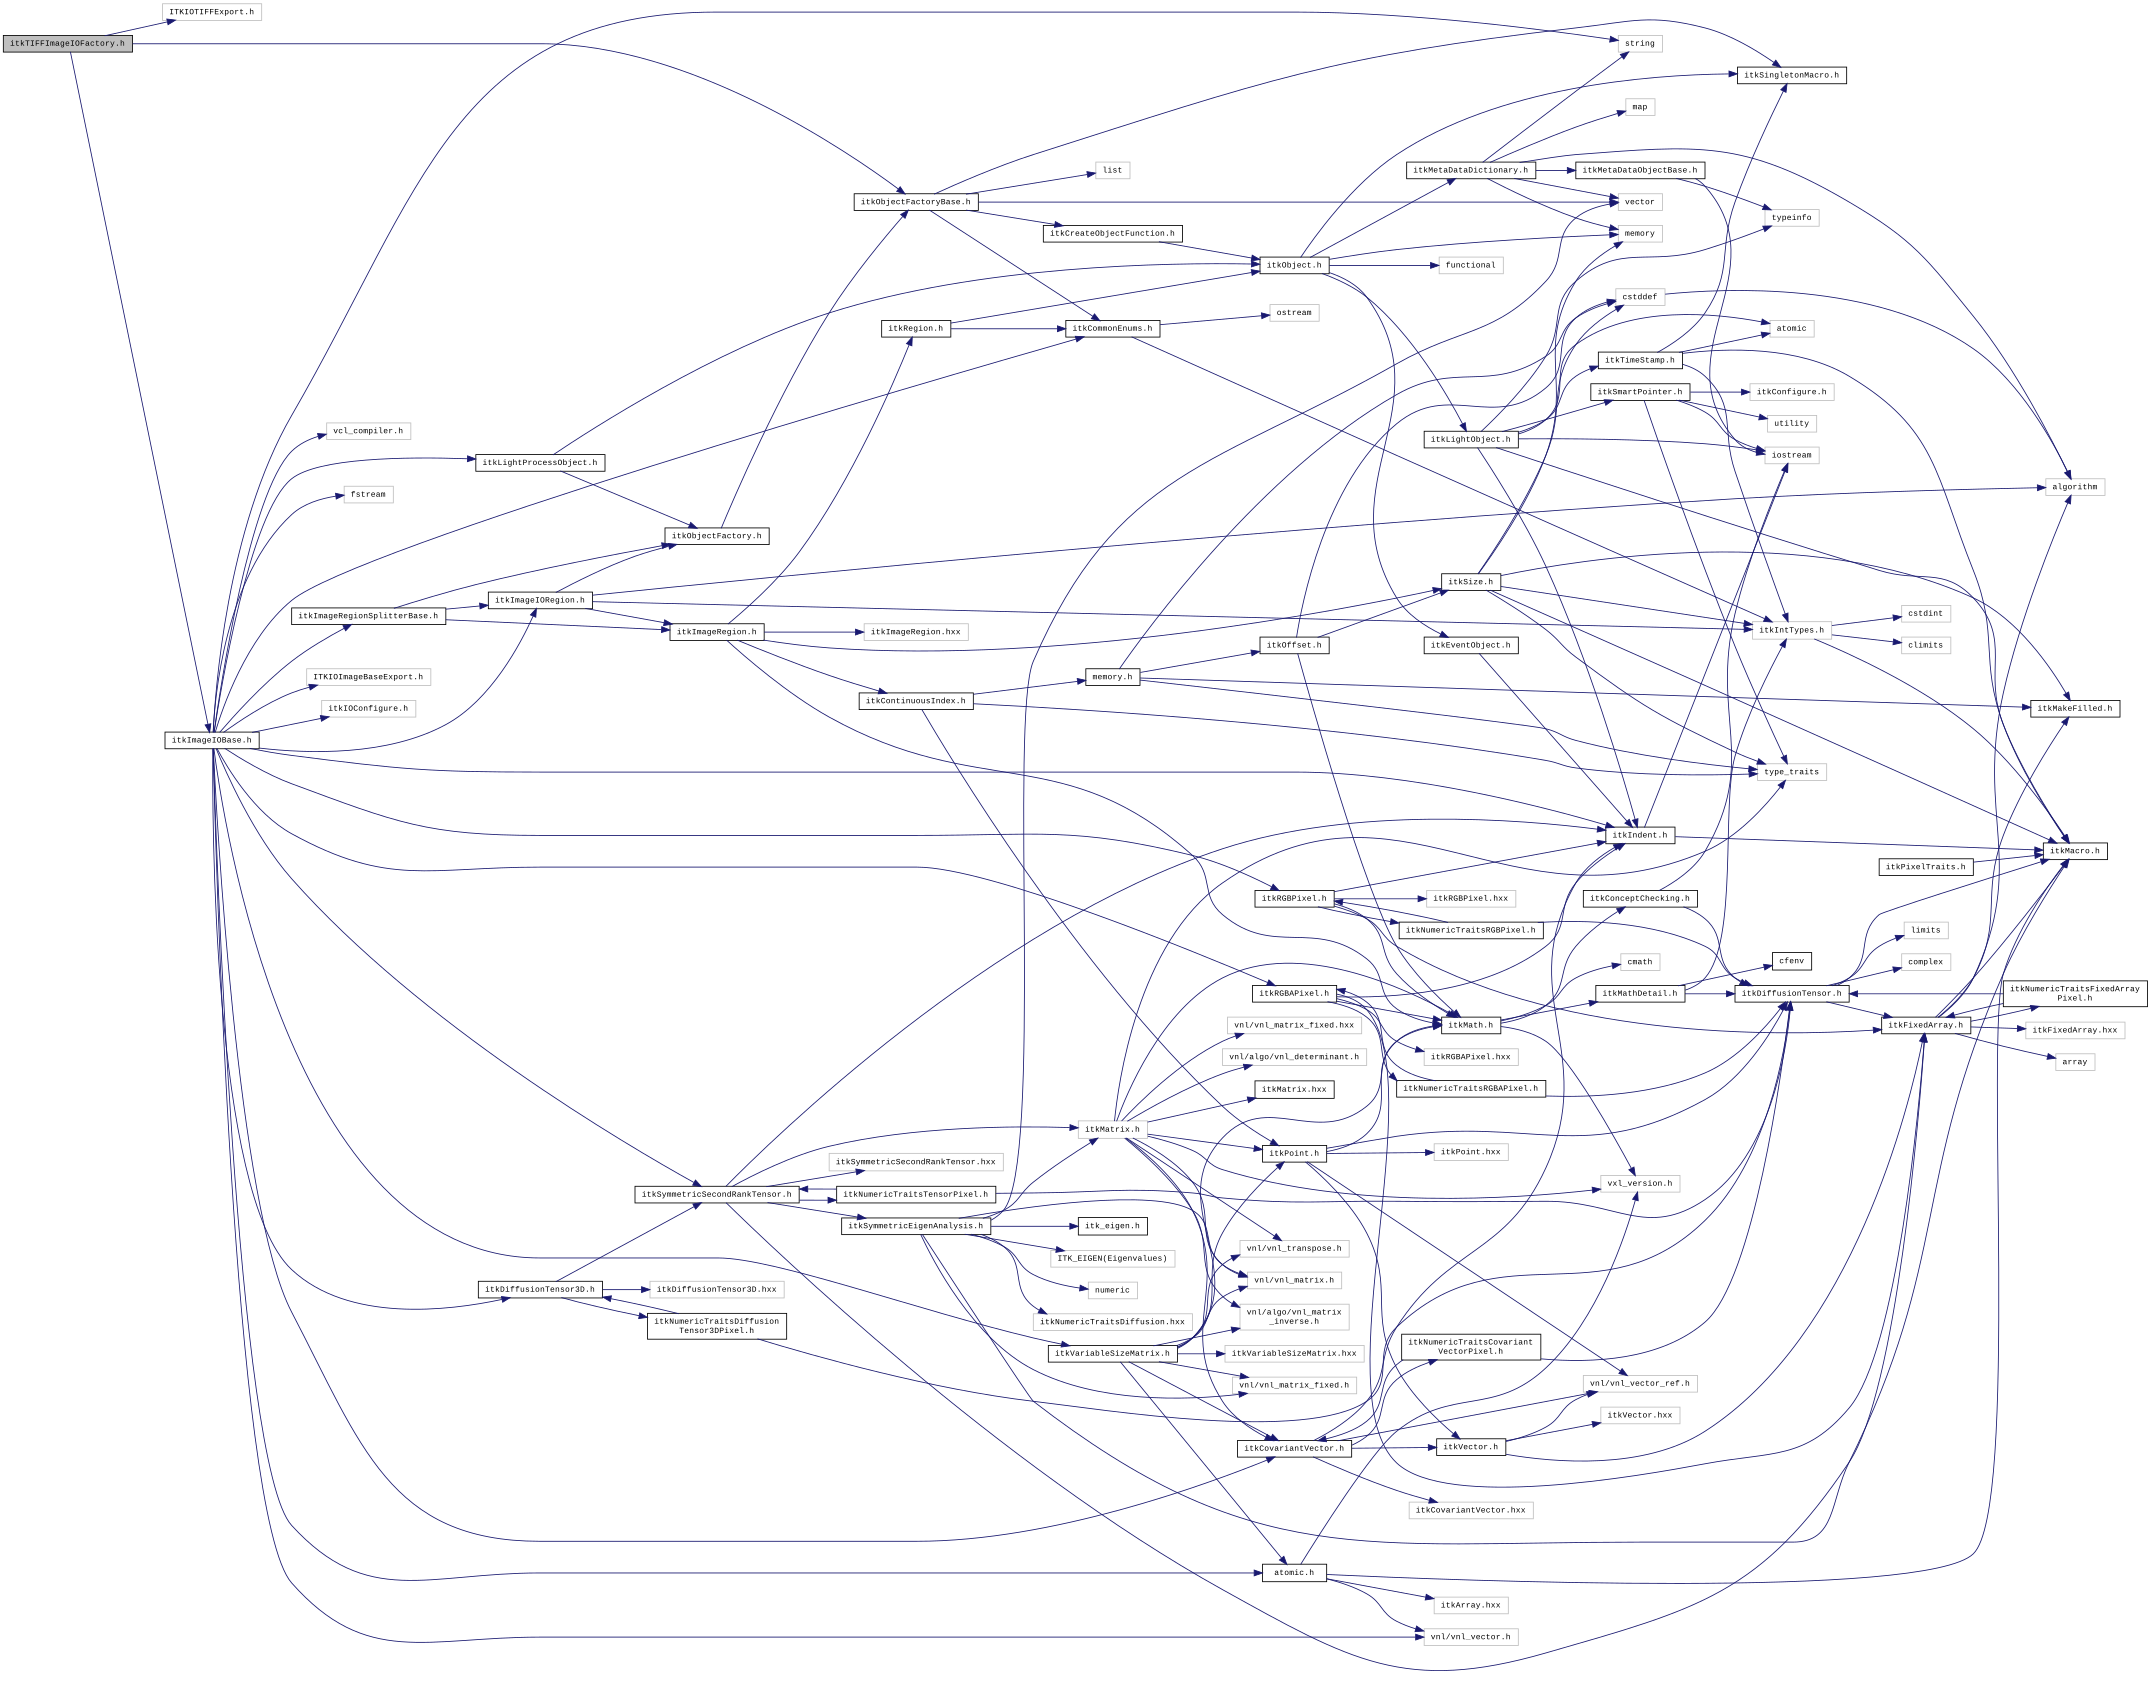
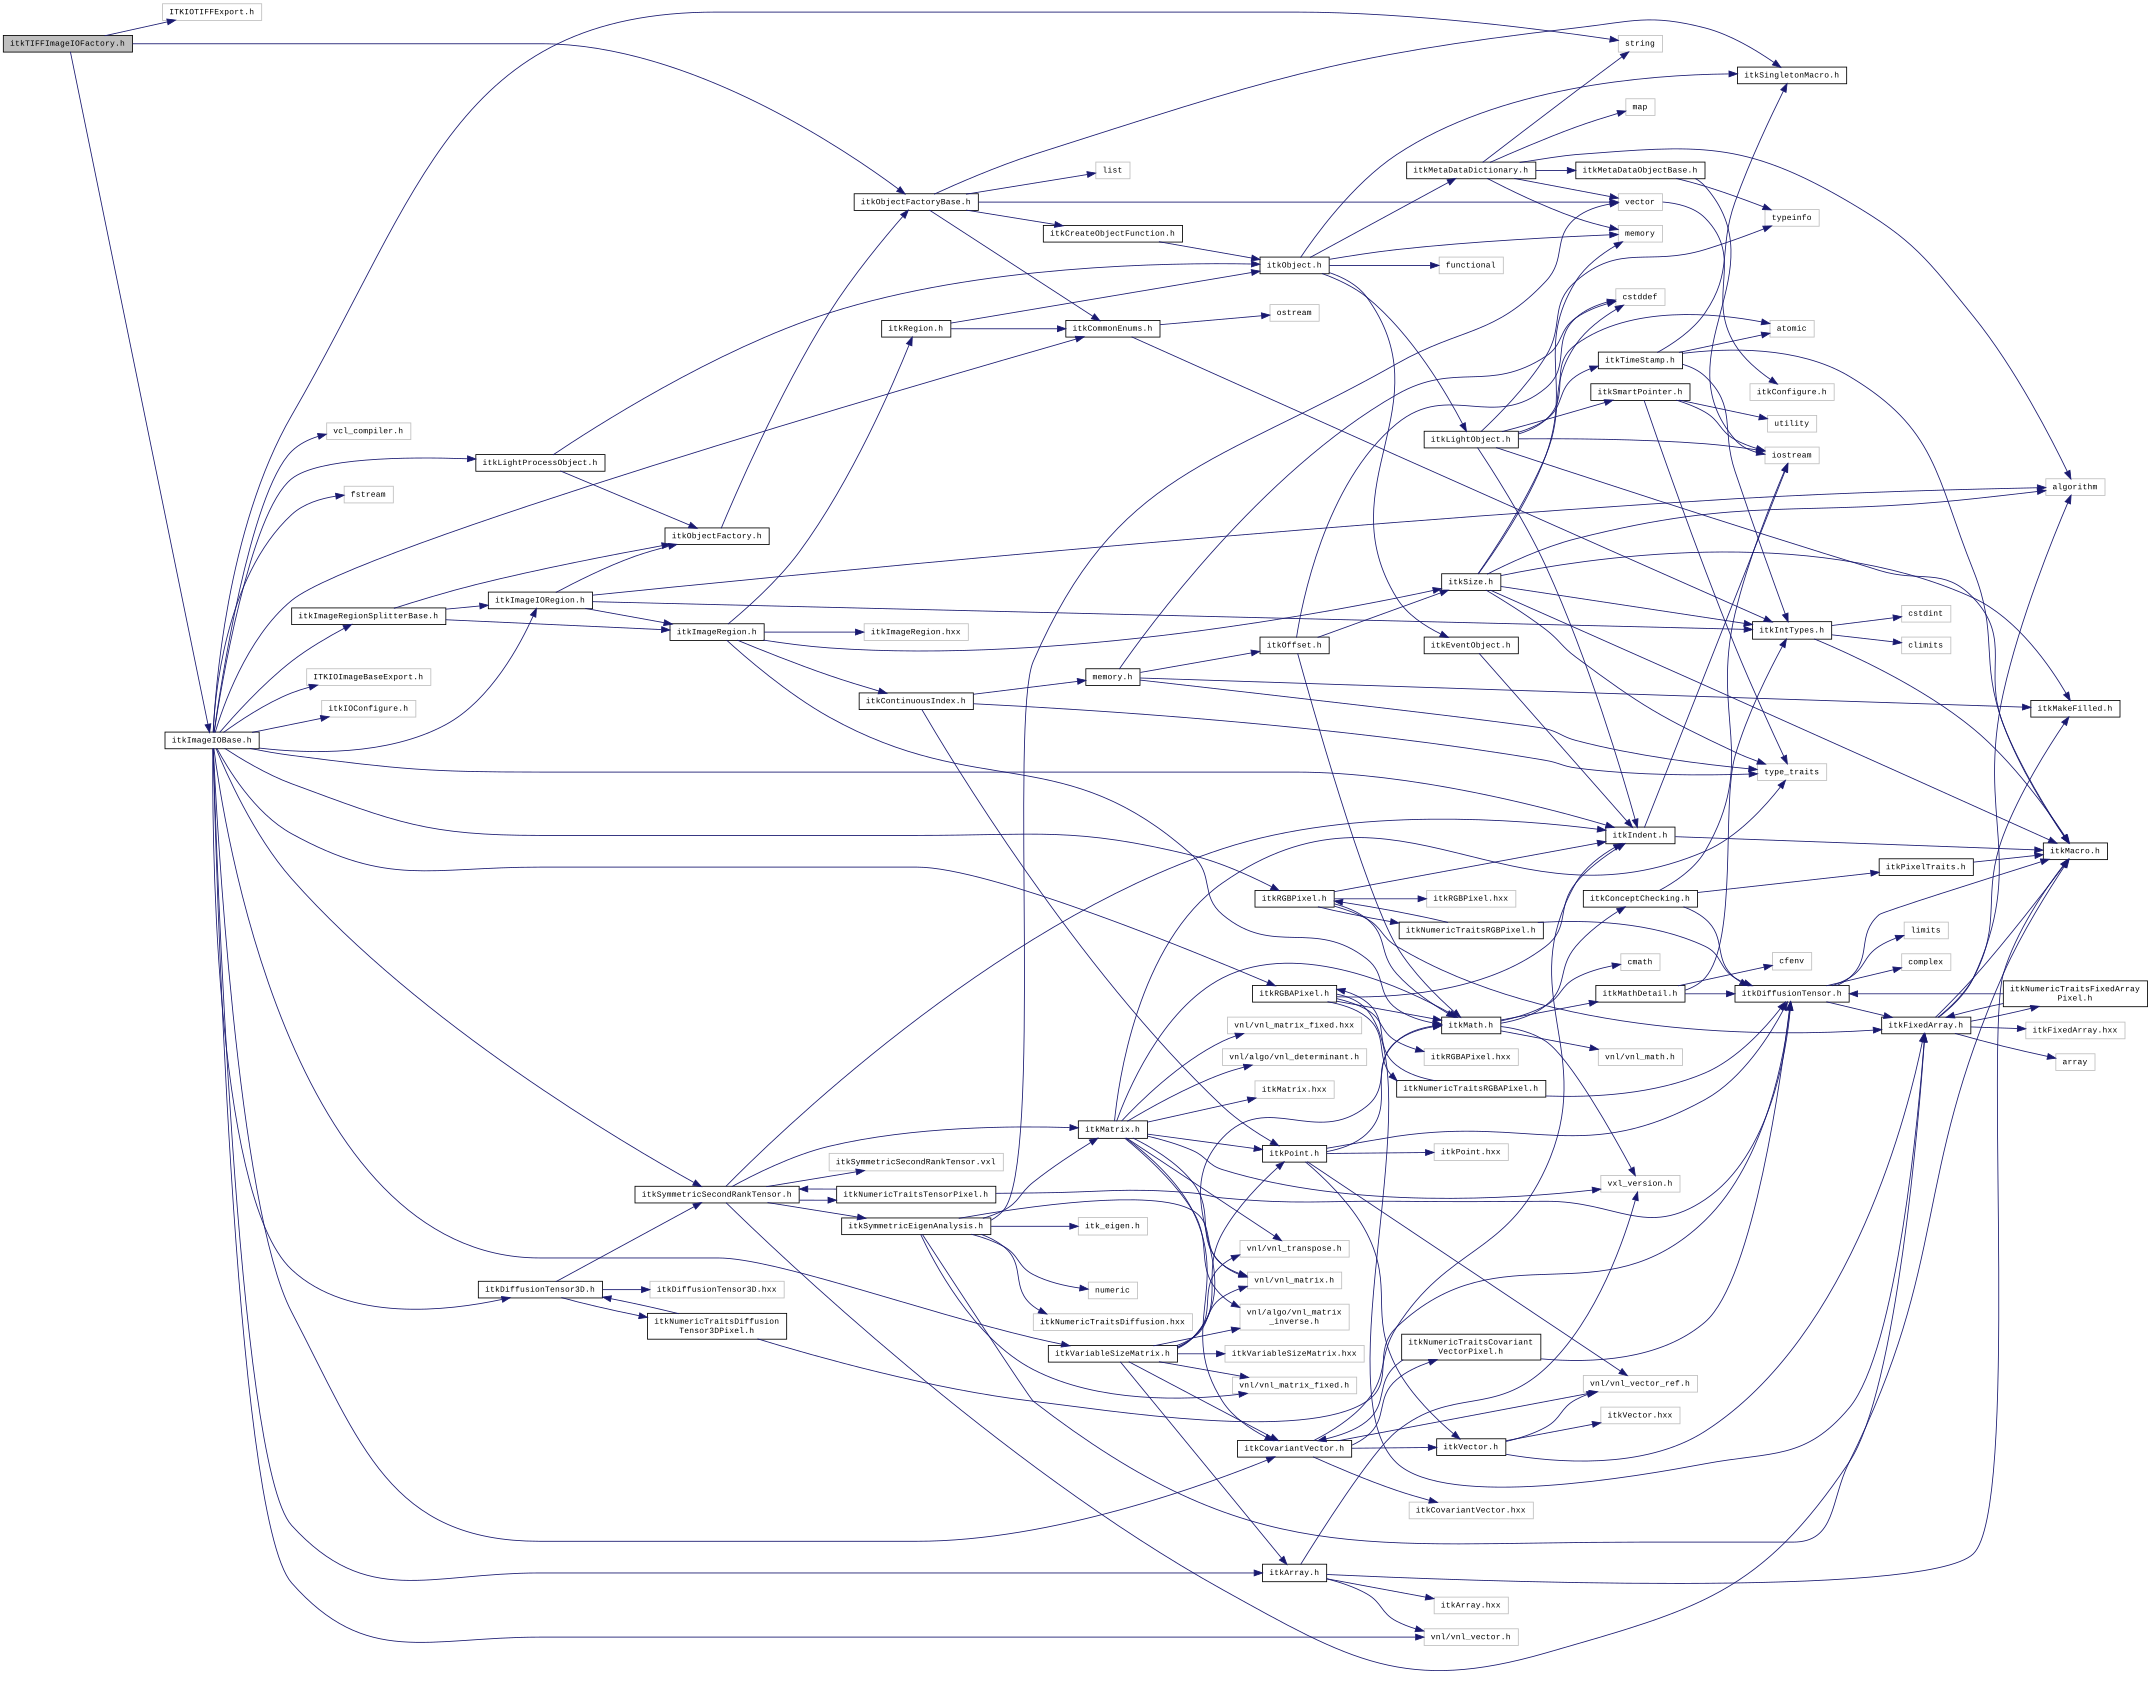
edge "cstddef" -> "algorithm": now "itkSize.h" -> "algorithm"
edge "itkSmartPointer.h" -> "itkConfigure.h": now "vector" -> "itkConfigure.h"
node "itkIntTypes.h": color grey75 -> black
edge "itkConceptChecking.h" -> "itkPixelTraits.h": added
node "cfenv": color black -> grey75
node "vnl/vnl_math.h": added
node "itkMatrix.hxx": color black -> grey75
node "itkMatrix.h": color grey75 -> black
node "itkSymmetricSecondRankTensor.hxx": label "itkSymmetricSecondRankTensor.hxx" -> "itkSymmetricSecondRankTensor.vxl"
node "itk_eigen.h": color black -> grey75
node "ITK_EIGEN(Eigenvalues)": removed
node "atomic.h": label "atomic.h" -> "itkArray.h"
